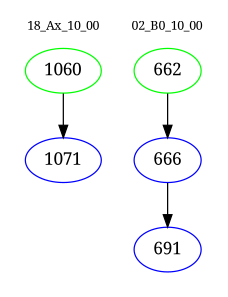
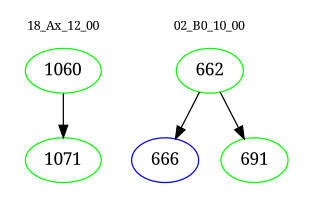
cluster "18_Ax_10_00": label "18_Ax_10_00" -> "18_Ax_12_00"
node "1071": color blue -> green
edge "666" -> "691": now "662" -> "691"
node "691": color blue -> green
